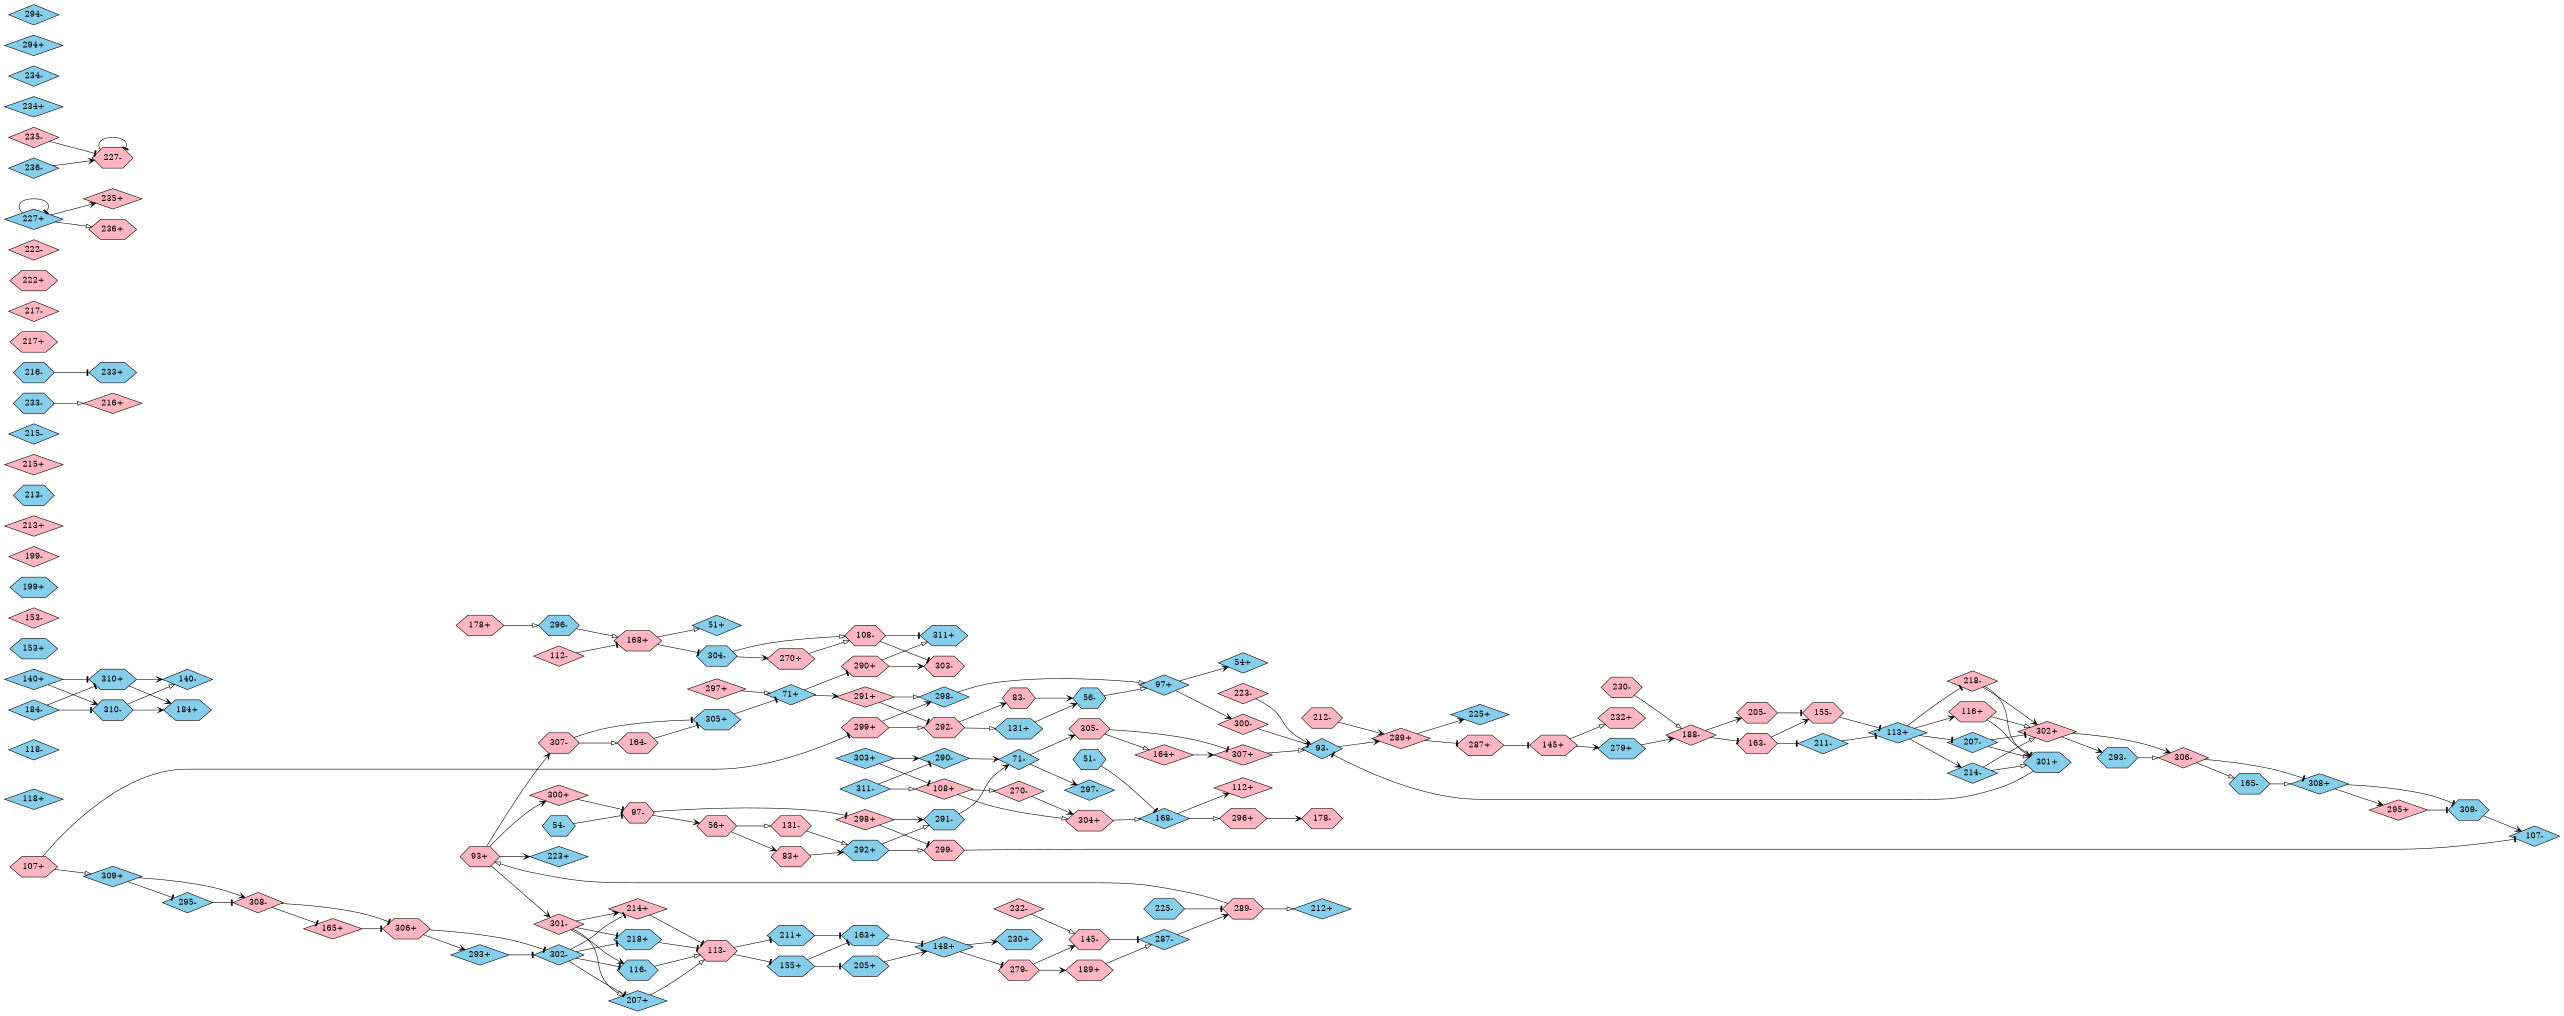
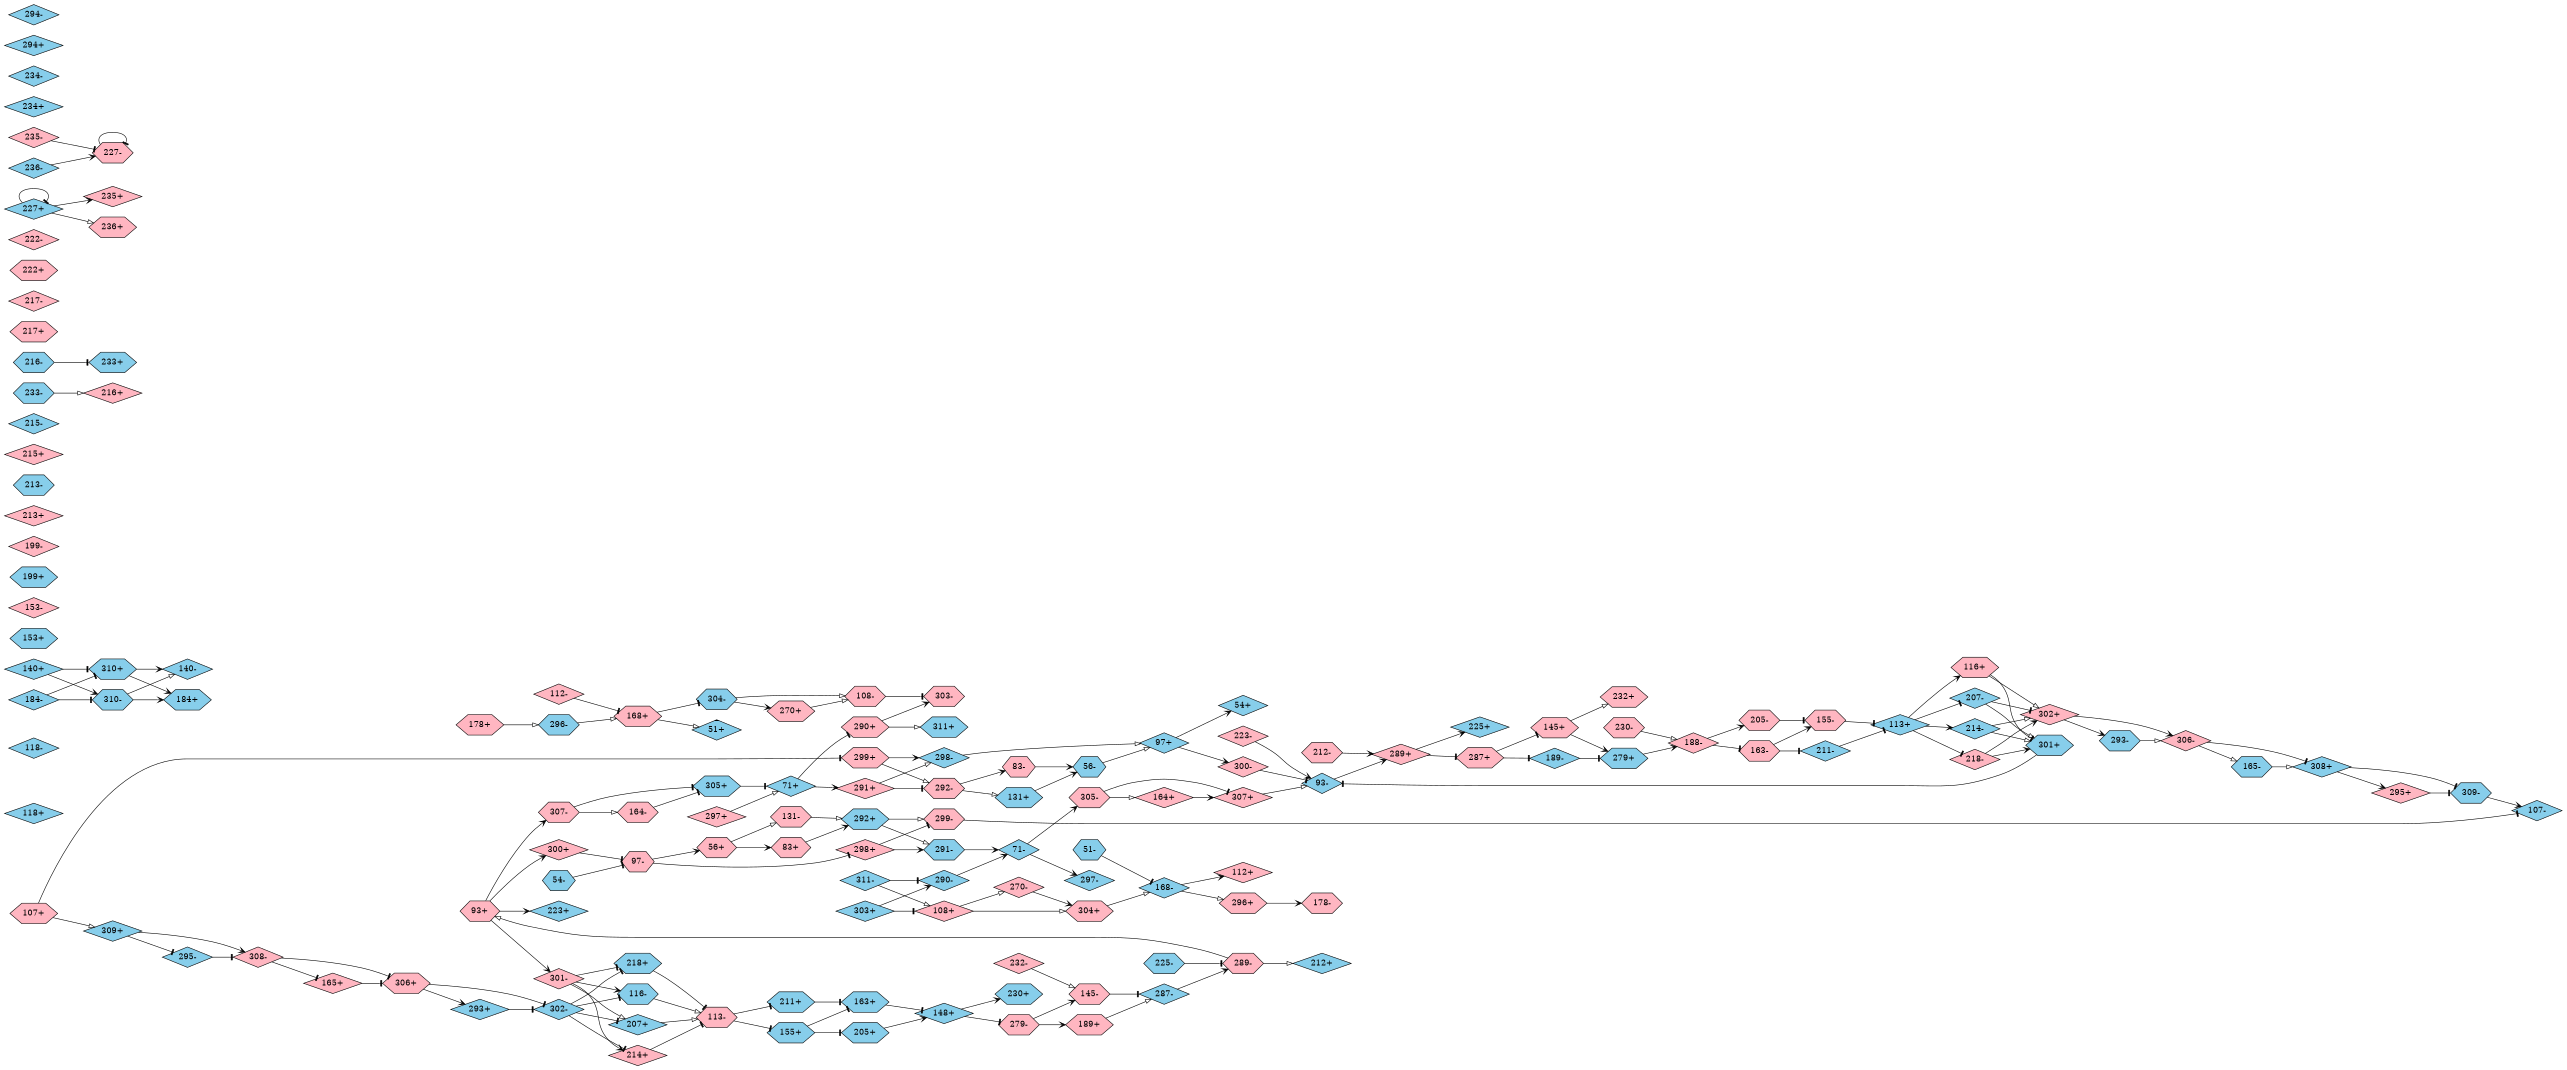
edge "108-" -> "311+": removed
node "189-": added
